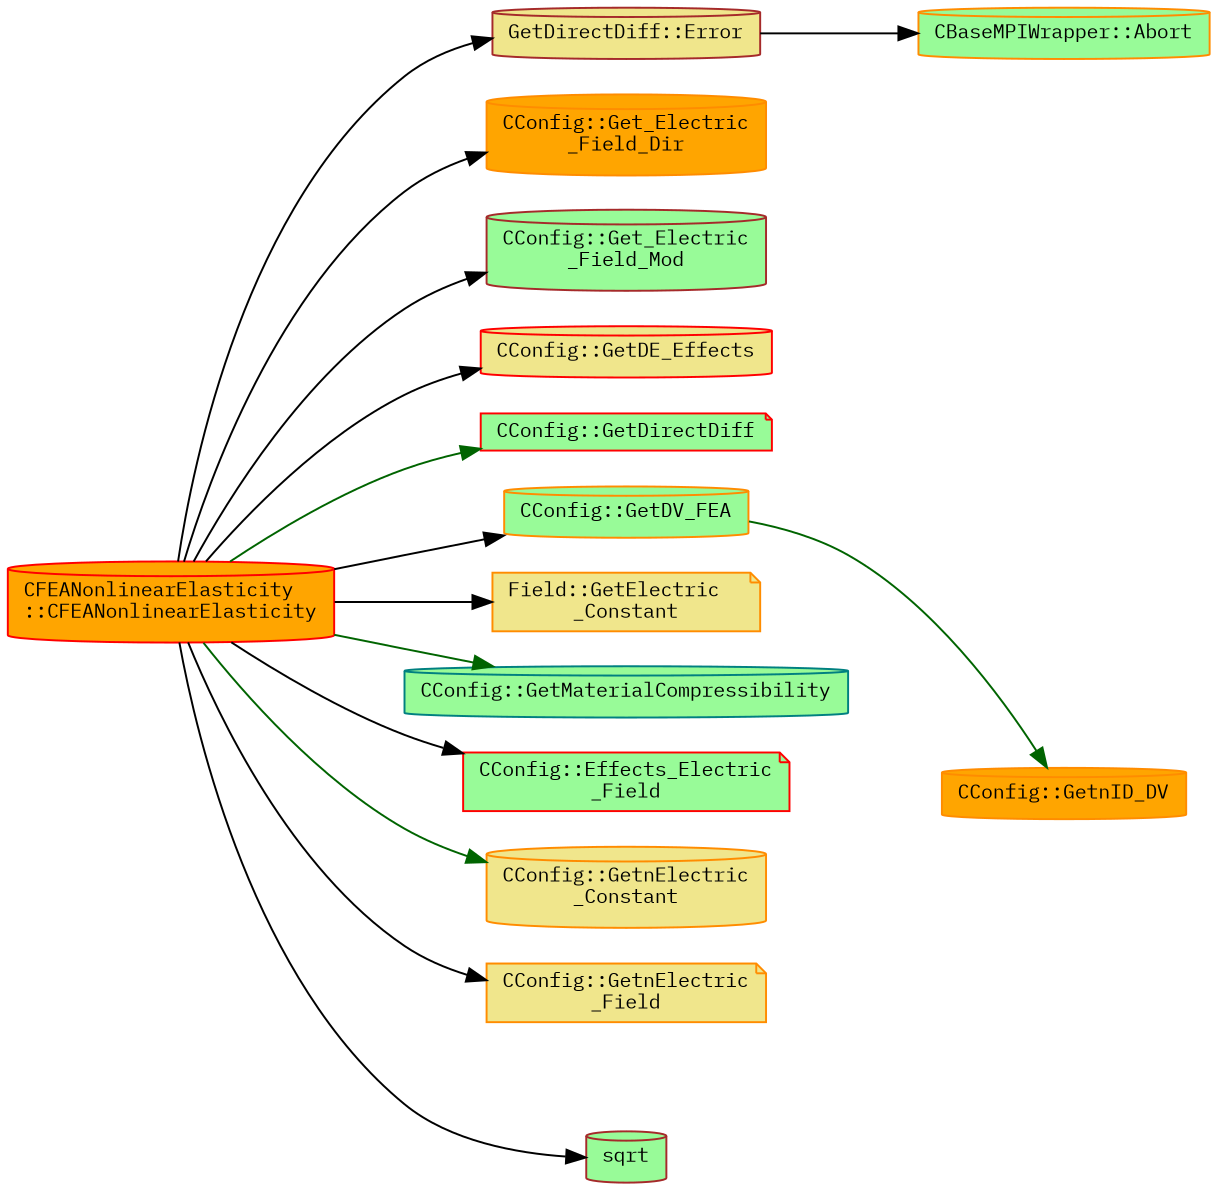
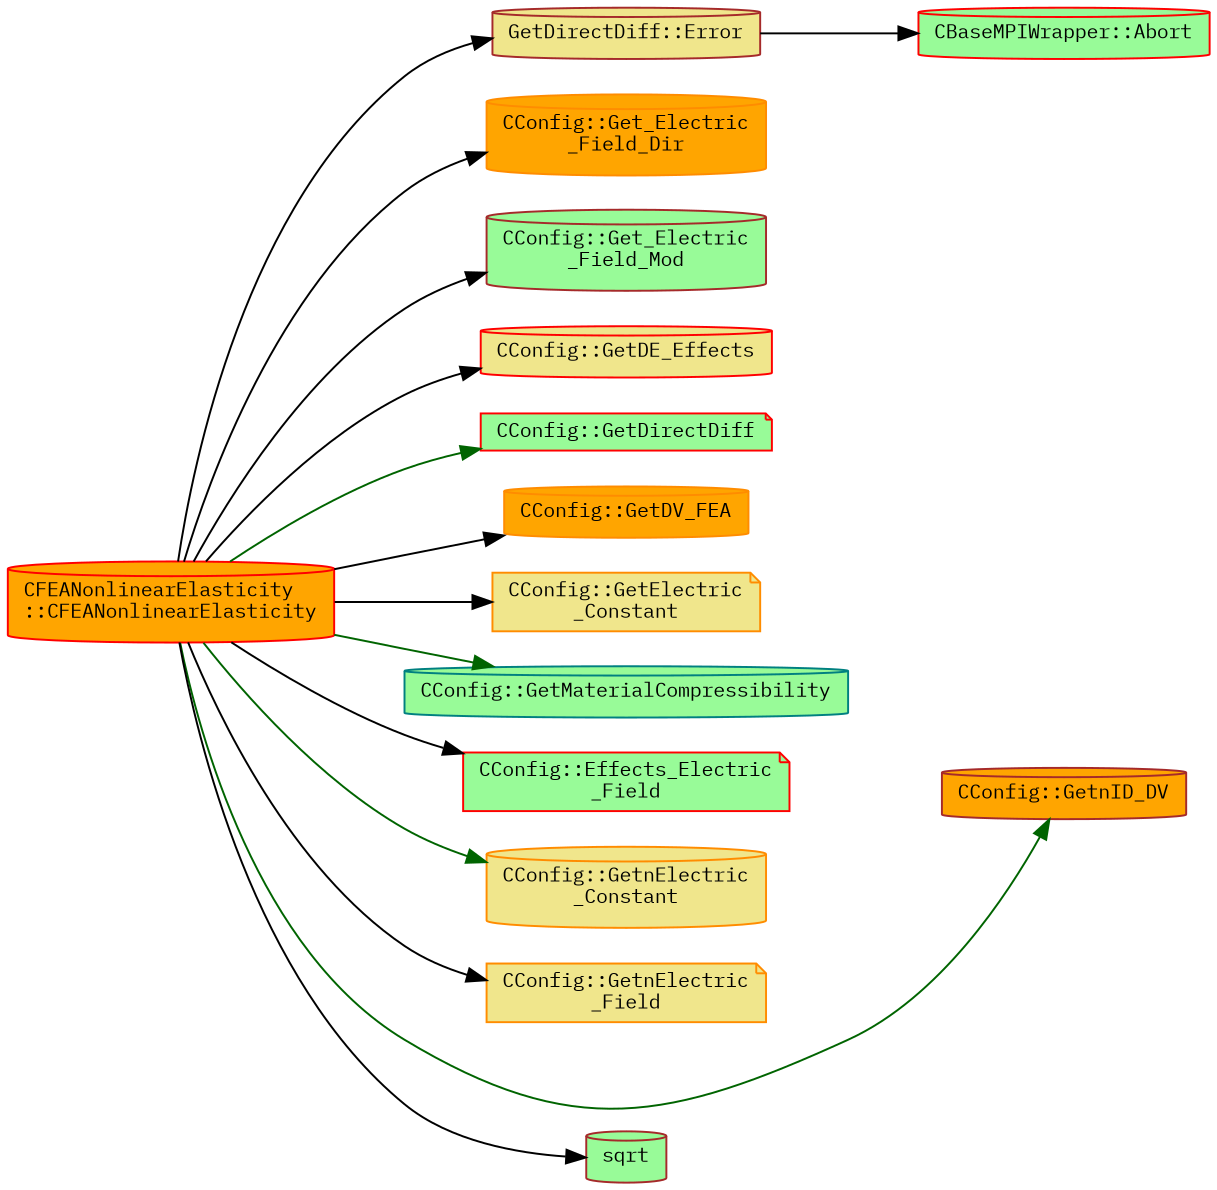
node "CBaseMPIWrapper::Abort": color darkorange -> red
node "CConfig::GetDV_FEA": fillcolor palegreen -> orange
node "Field::GetElectric _Constant": label "Field::GetElectric _Constant" -> "CConfig::GetElectric _Constant"
edge "CConfig::GetDV_FEA" -> "CConfig::GetnID_DV": now "CFEANonlinearElasticity ::CFEANonlinearElasticity" -> "CConfig::GetnID_DV"
node "CConfig::GetnID_DV": color darkorange -> brown
